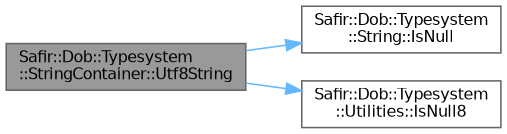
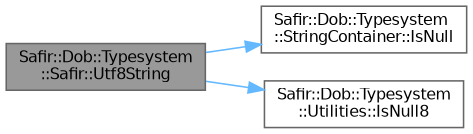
node "Safir::Dob::Typesystem ::String::IsNull": label "Safir::Dob::Typesystem ::String::IsNull" -> "Safir::Dob::Typesystem ::StringContainer::IsNull"
node "Safir::Dob::Typesystem ::StringContainer::Utf8String": label "Safir::Dob::Typesystem ::StringContainer::Utf8String" -> "Safir::Dob::Typesystem ::Safir::Utf8String"
